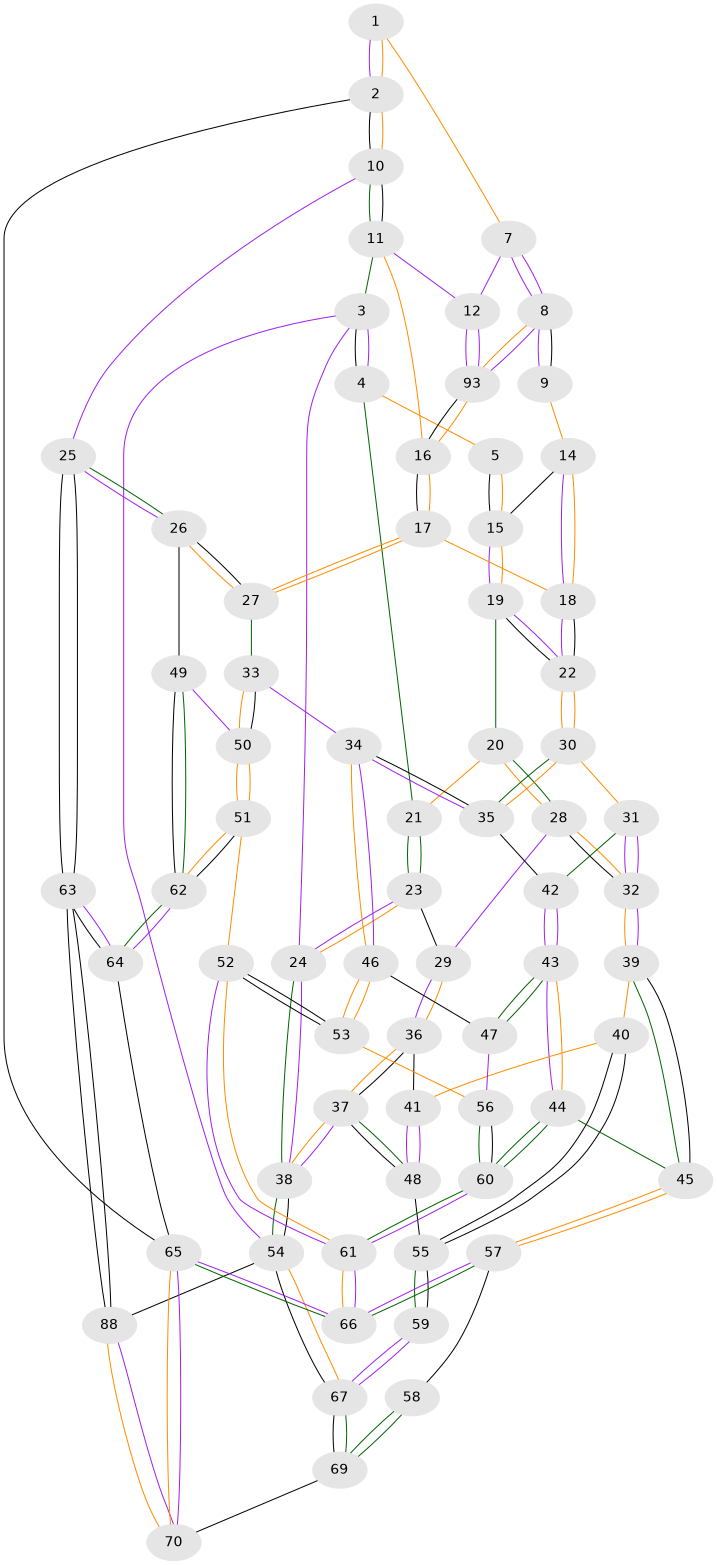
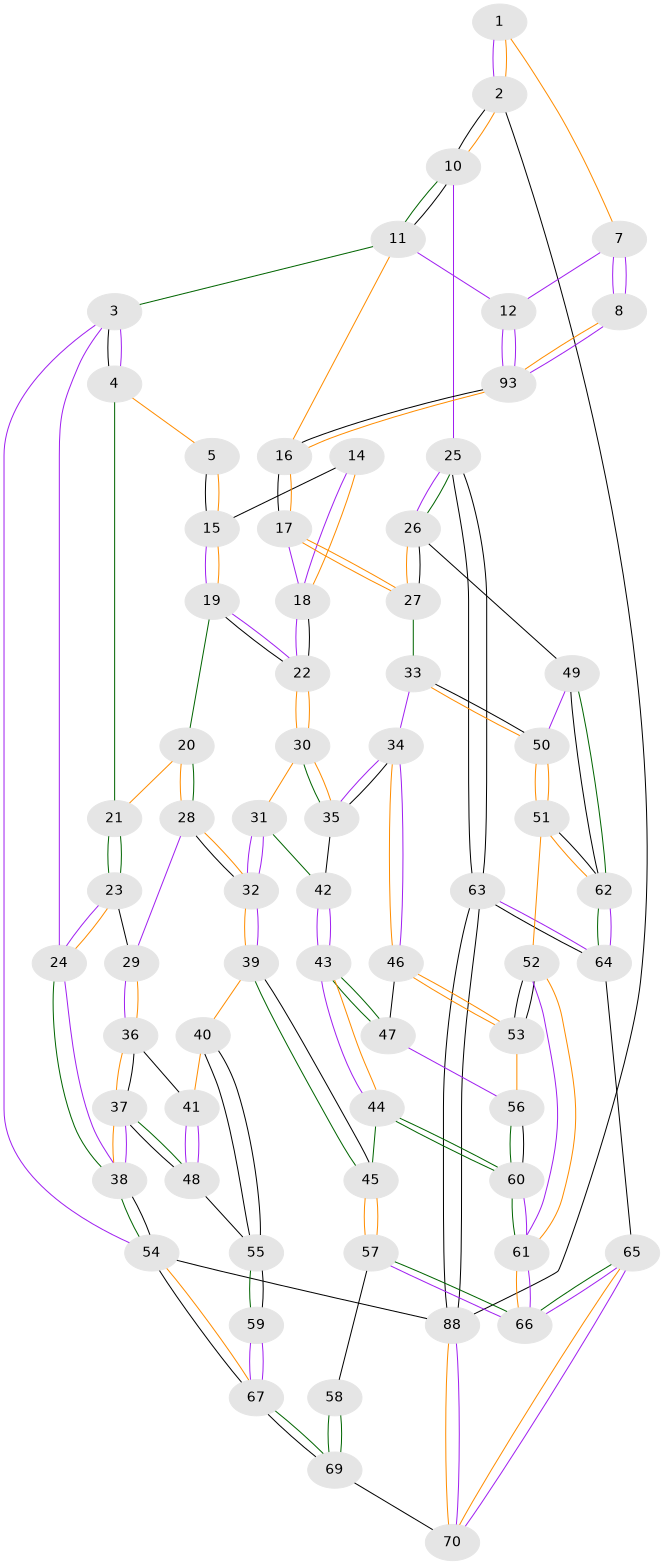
node "9": removed
edge "17" -- "18": color darkorange -> purple
edge "2" -- "65": now "2" -- "88"
